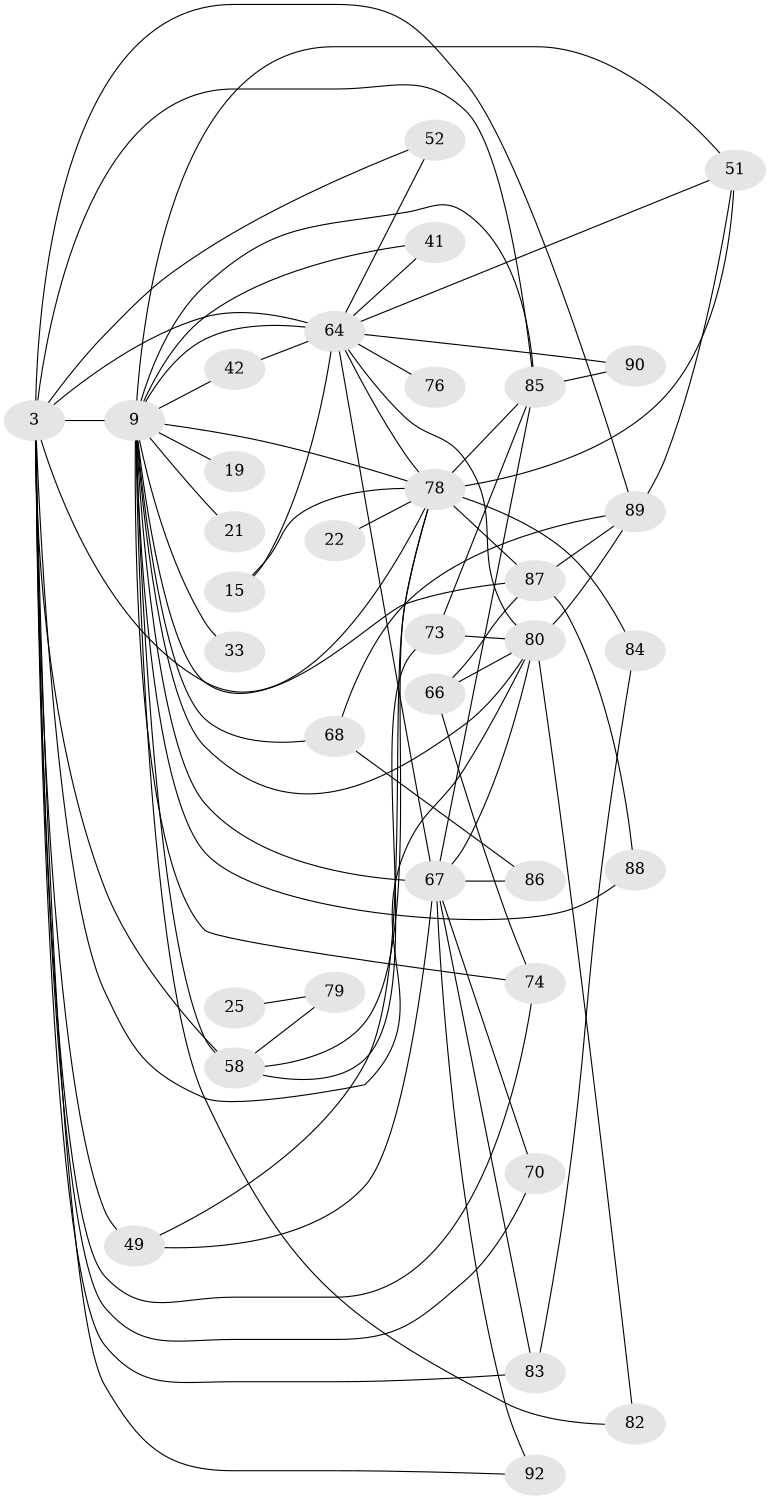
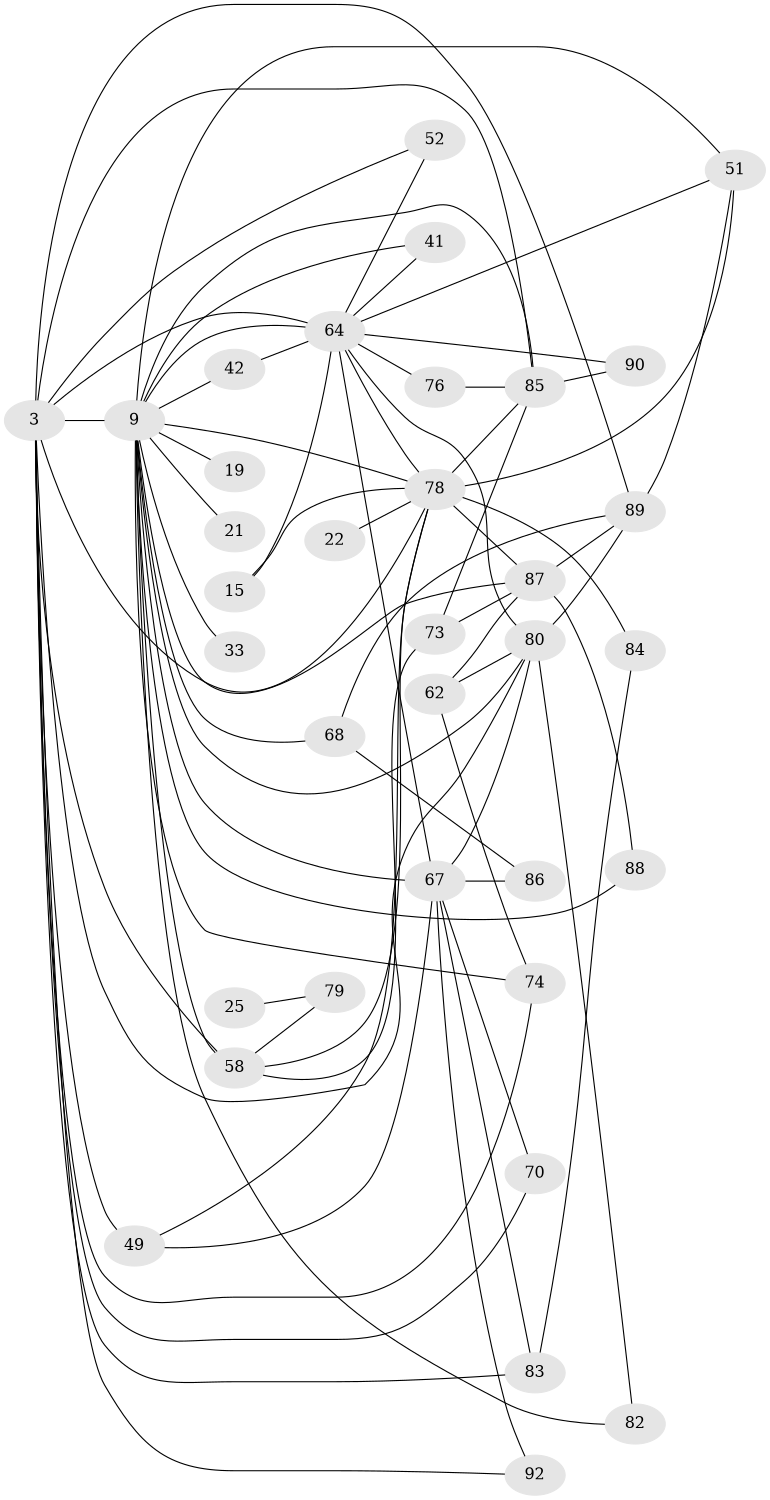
edge "73" -- "80": now "73" -- "87"
edge "85" -- "67": now "85" -- "76"
node "66": label "66" -> "62"
